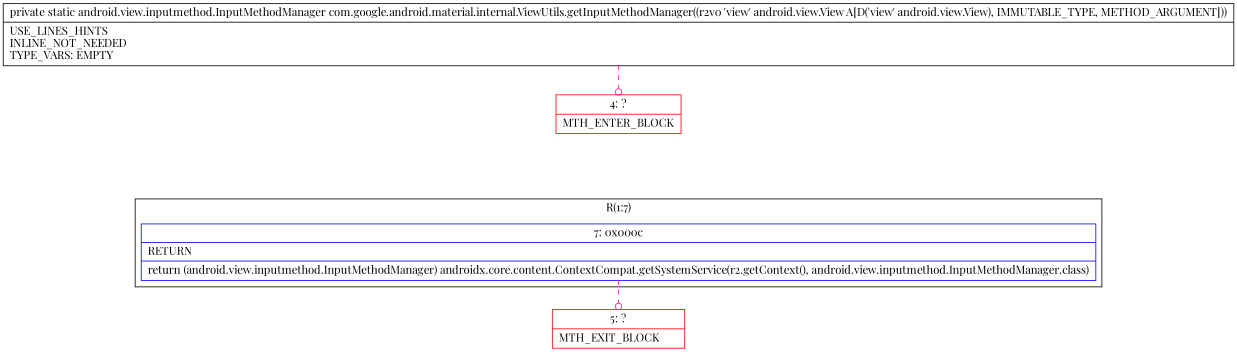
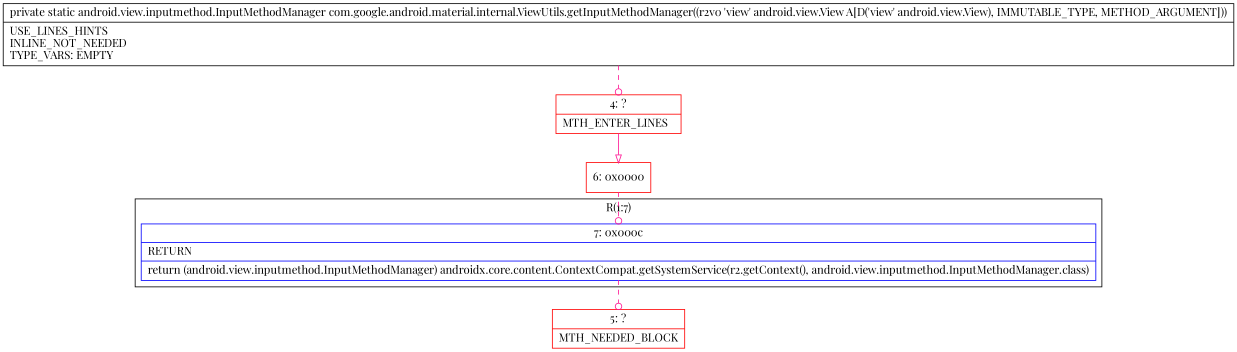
node "4: ?": text "MTH_ENTER_BLOCK" -> "MTH_ENTER_LINES"
node "6: 0x0000": added
node "5: ?": text "MTH_EXIT_BLOCK" -> "MTH_NEEDED_BLOCK"
